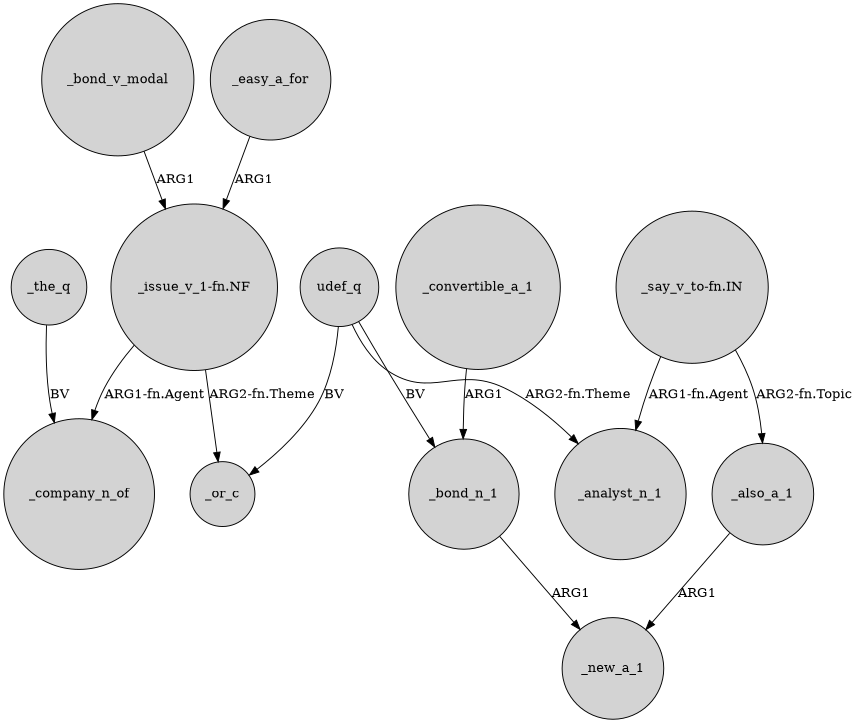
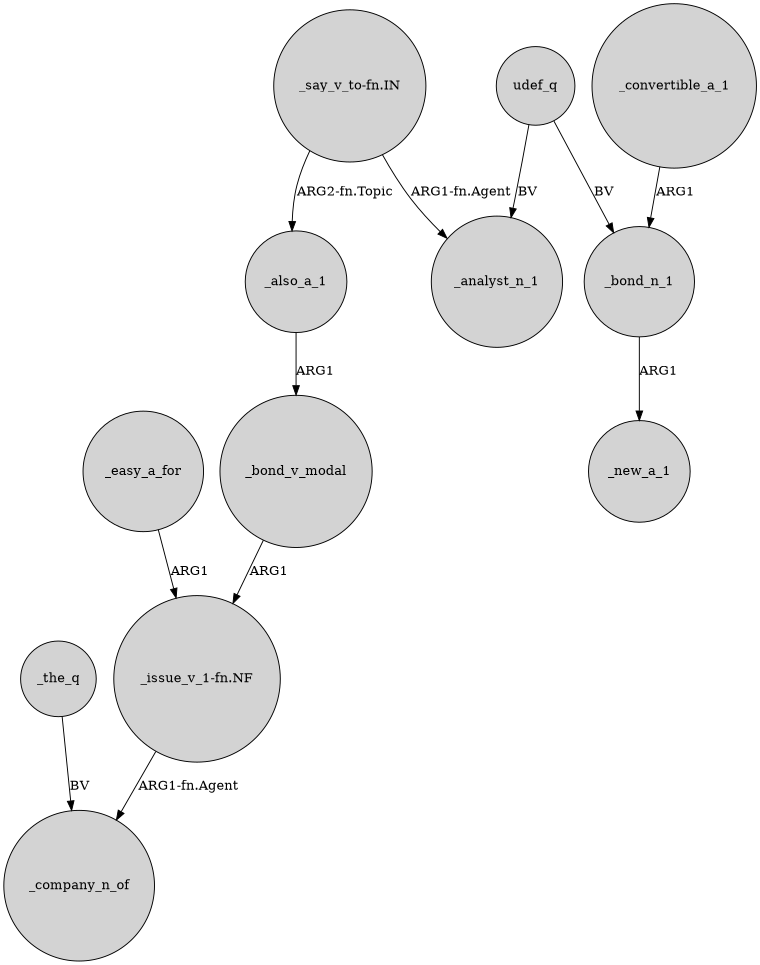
edge "udef_q" -> "_analyst_n_1": label "ARG2-fn.Theme" -> "BV"
node "_or_c": removed
edge "_also_a_1" -> "_new_a_1": now "_also_a_1" -> "_bond_v_modal"
